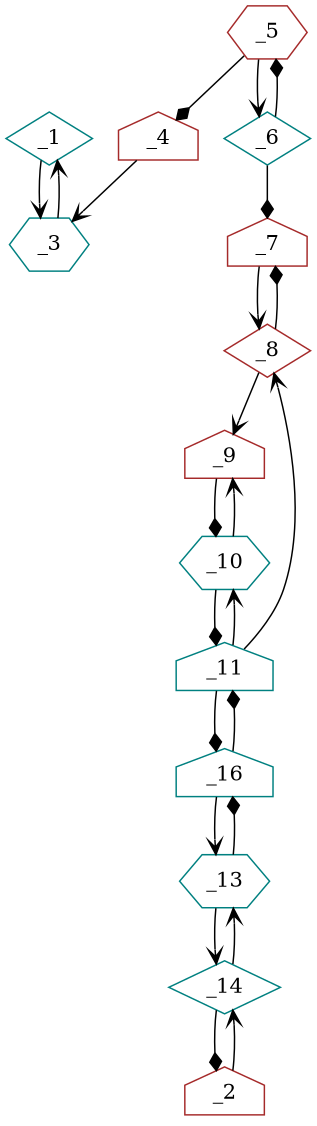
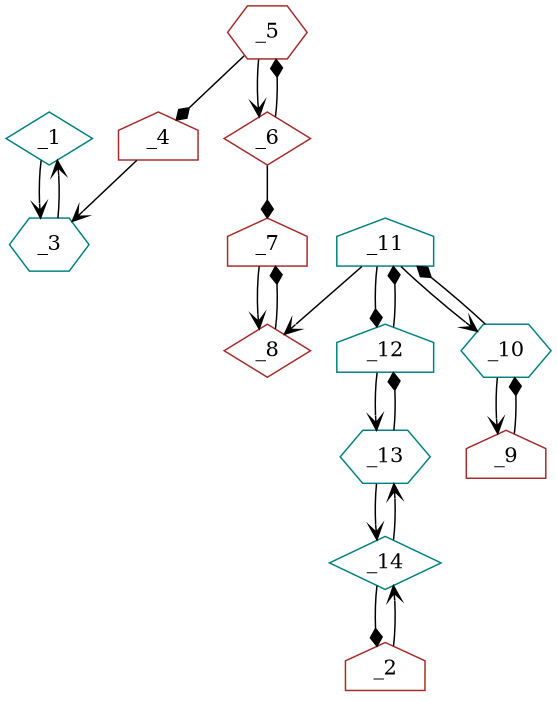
node "_6": color teal -> brown
edge "_8" -> "_9": removed
node "_16": label "_16" -> "_12"
